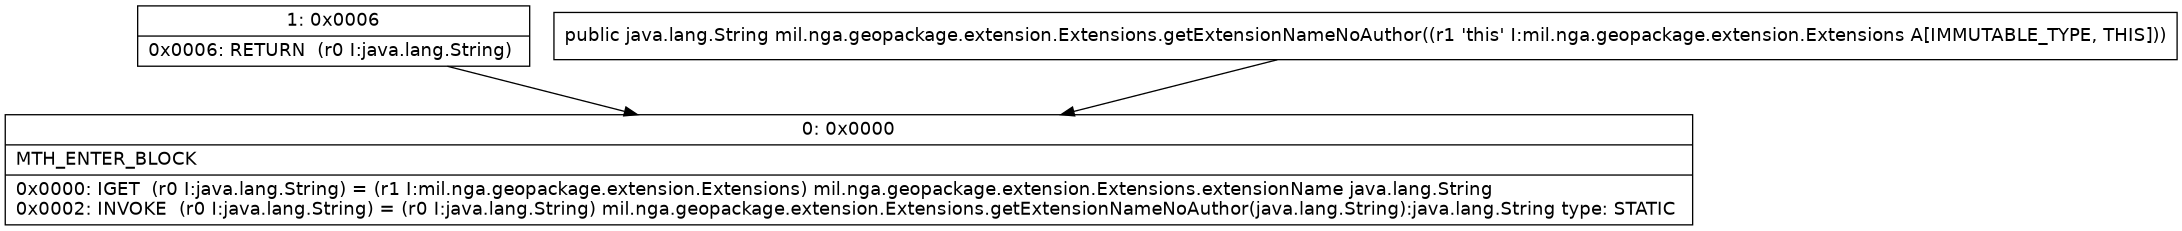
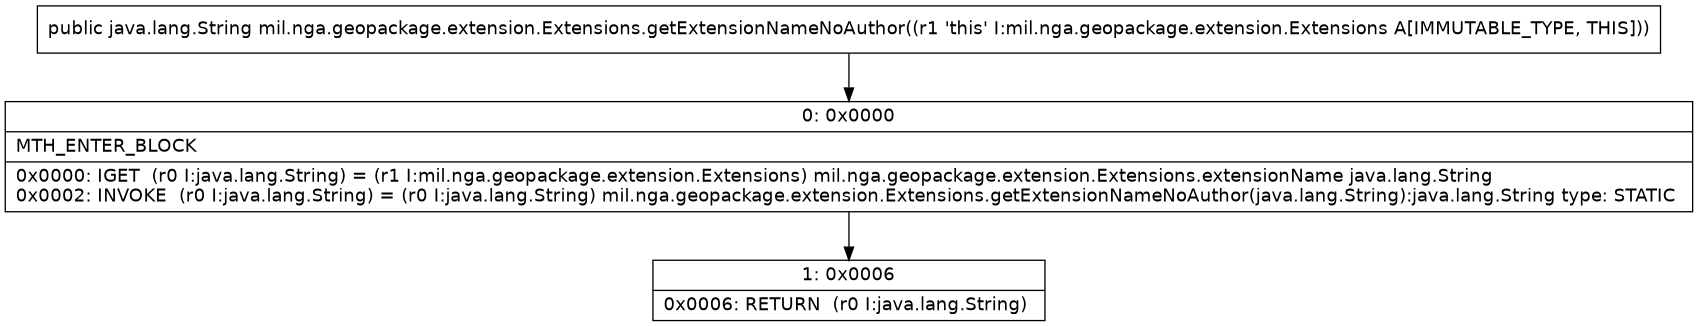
edge "1: 0x0006" -> "0: 0x0000": reversed
